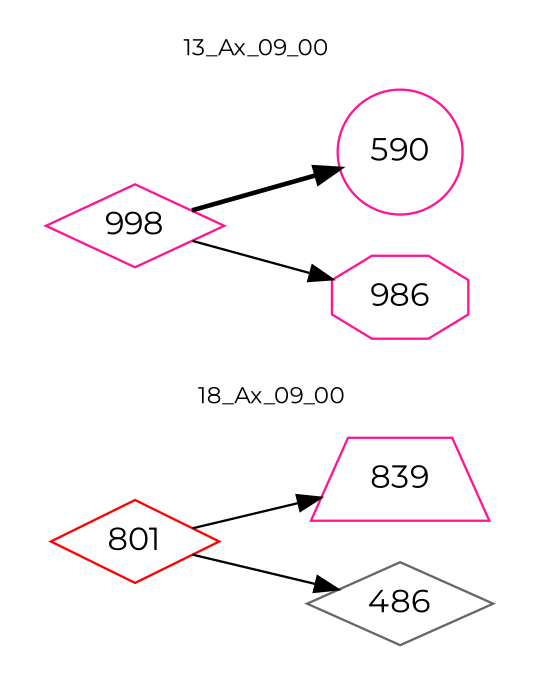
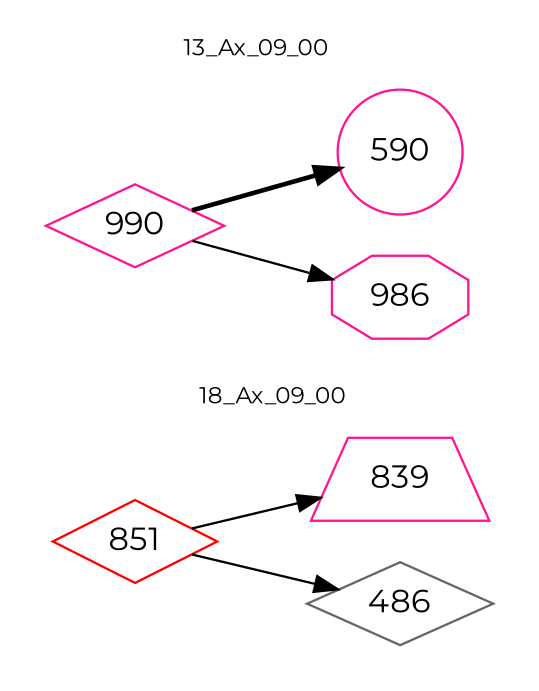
node "998": label "998" -> "990"
node "801": label "801" -> "851"
